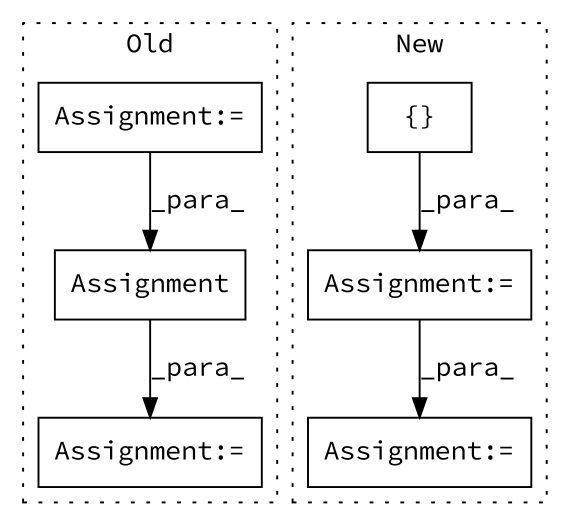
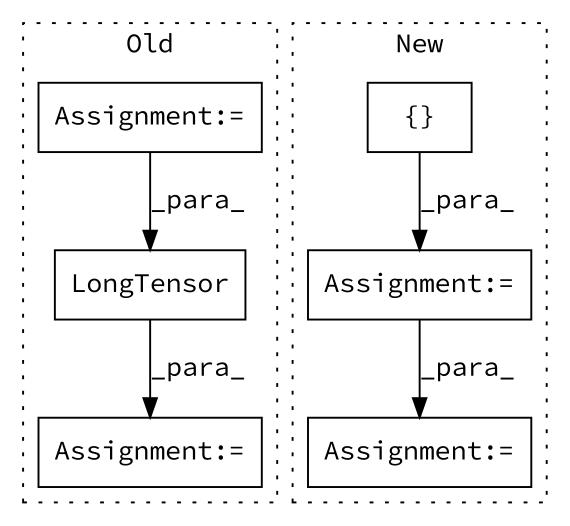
node "Assignment": label "Assignment" -> "LongTensor"
